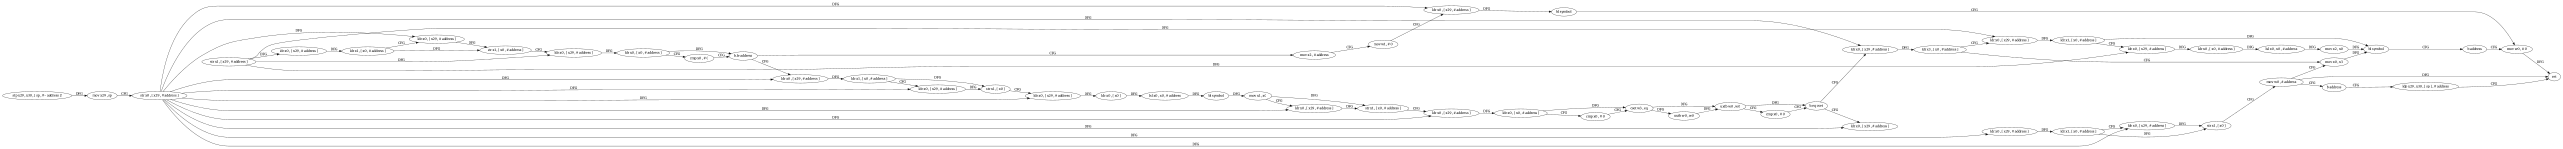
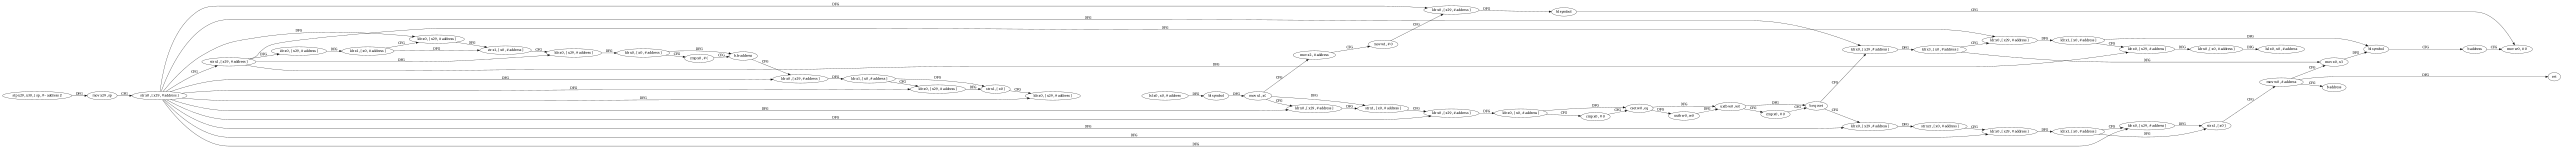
node "mov x2 , x0": removed
edge "b.le address" -> "mov x2 , # address": now "mov x1 , x0" -> "mov x2 , # address"
edge "ldr x3 , [ x0 , # address ]" -> "mov x0 , x3": label "CFG" -> "DFG"
edge "mov w0 , # 0" -> "ret": removed, label "DFG"
edge "str x0 , [ x29 , # address ]" -> "str x1 , [ x29 , # address ]": added, label "CFG"
node "ldp x29 , x30 , [ sp ] , # address": removed
node "ldr x0 , [ x0 ]": removed
node "cset w3 , eq": label "cset w3 , eq" -> "cset w0 , eq"
node "str xzr , [ x0 , # address ]": added
